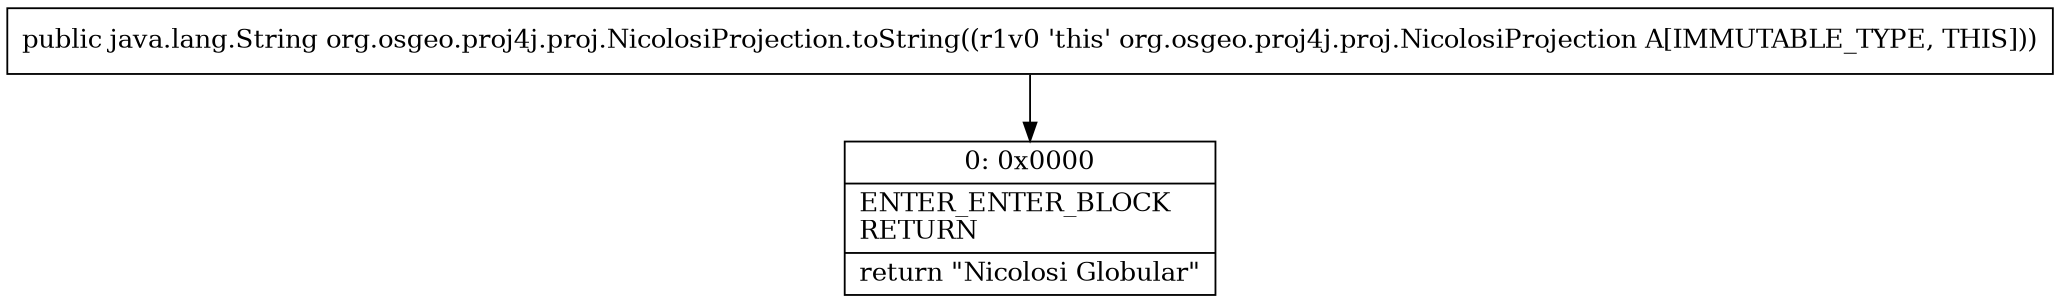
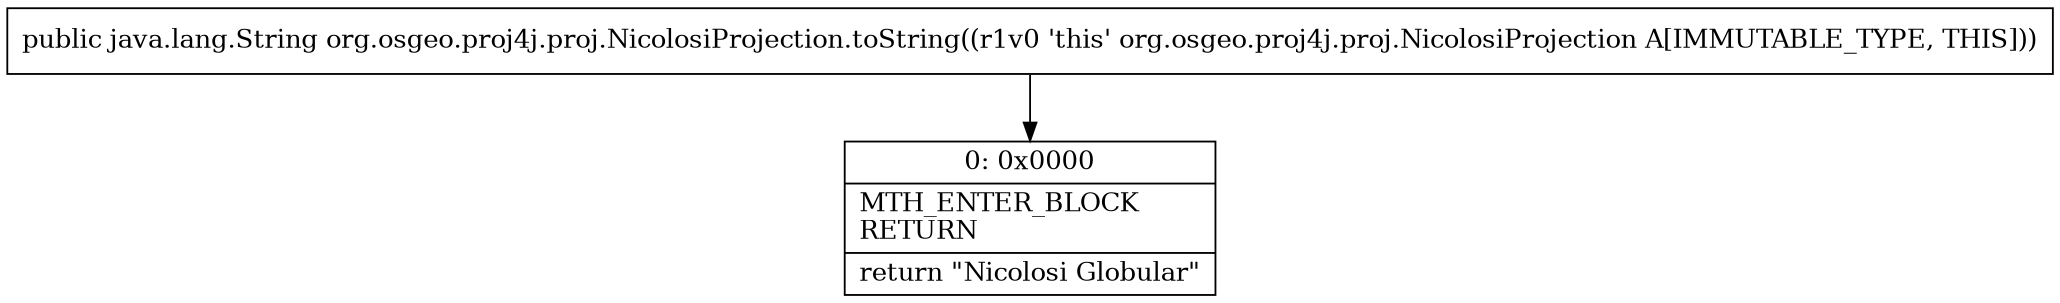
node "0: 0x0000": text "ENTER_ENTER_BLOCK" -> "MTH_ENTER_BLOCK"
